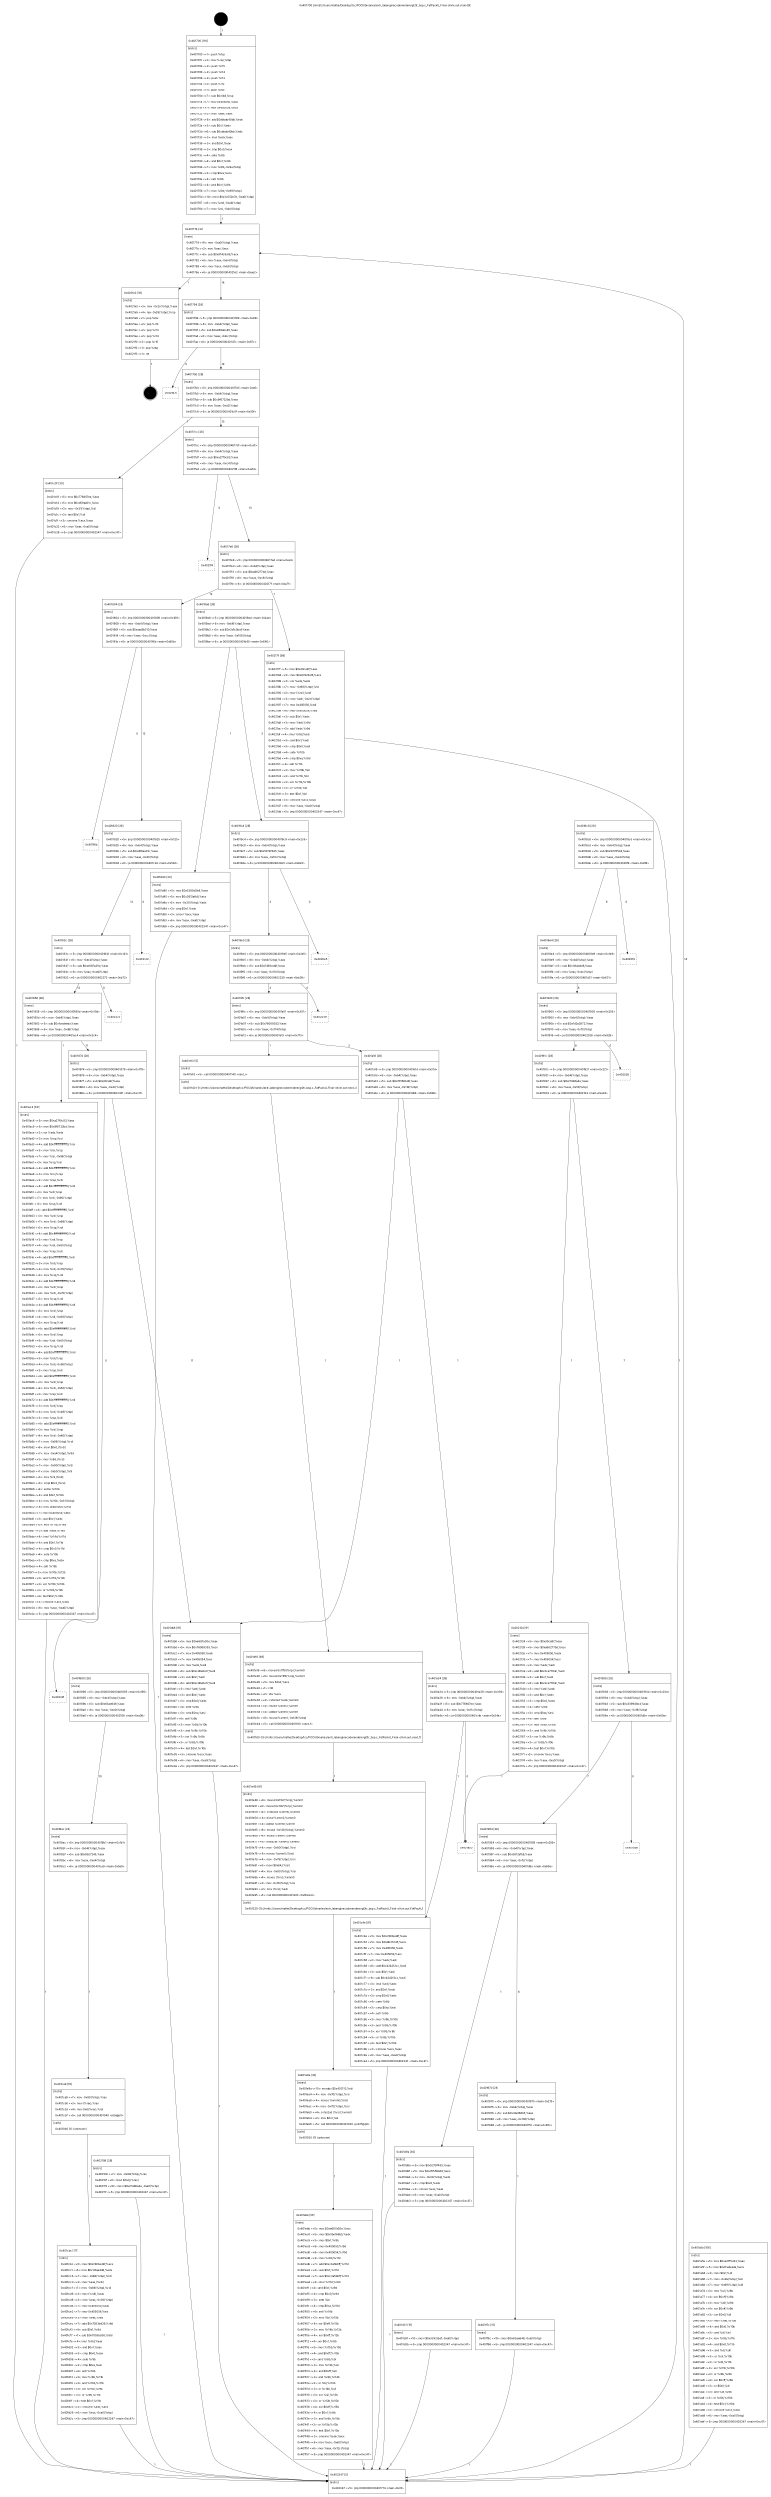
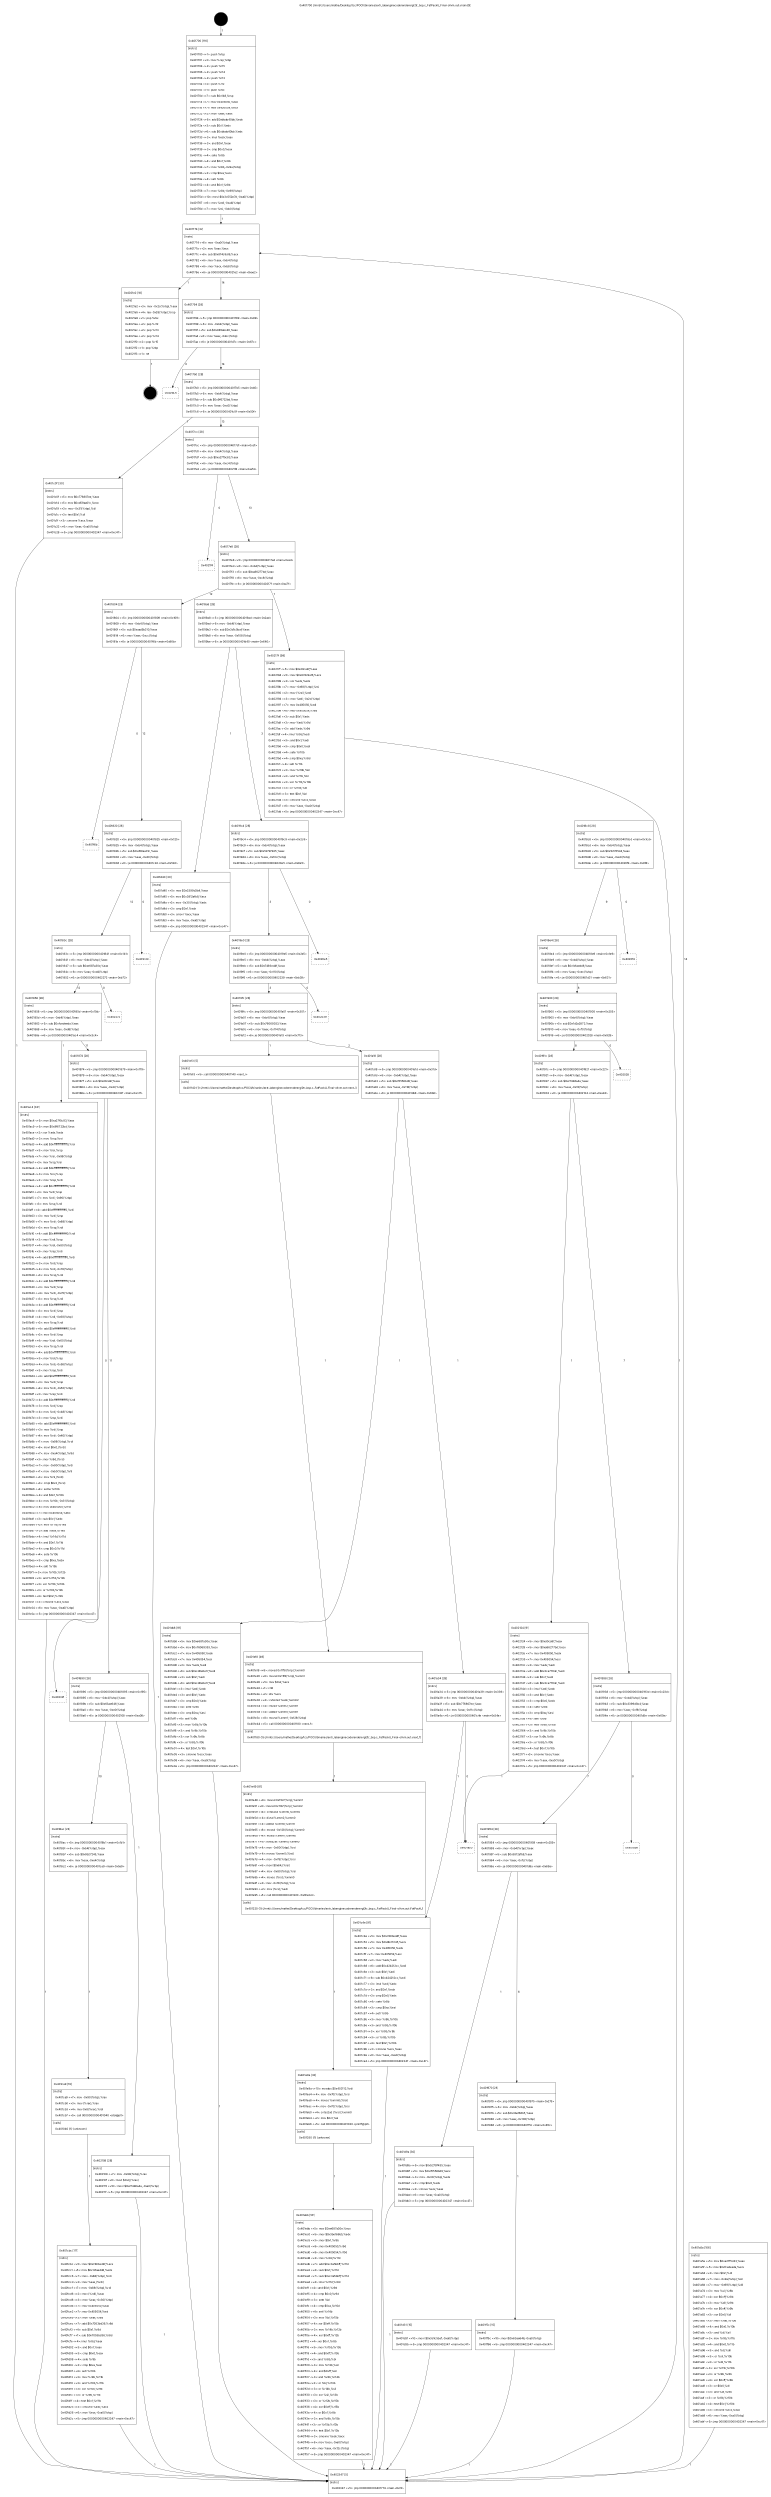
edge "0x401874 [28]" -> "0x401db8 [91]": now "0x401874 [28]" -> "0x401890 [28]"
edge "0x401890 [28]" -> "0x402108 [28]": added, label "1"
